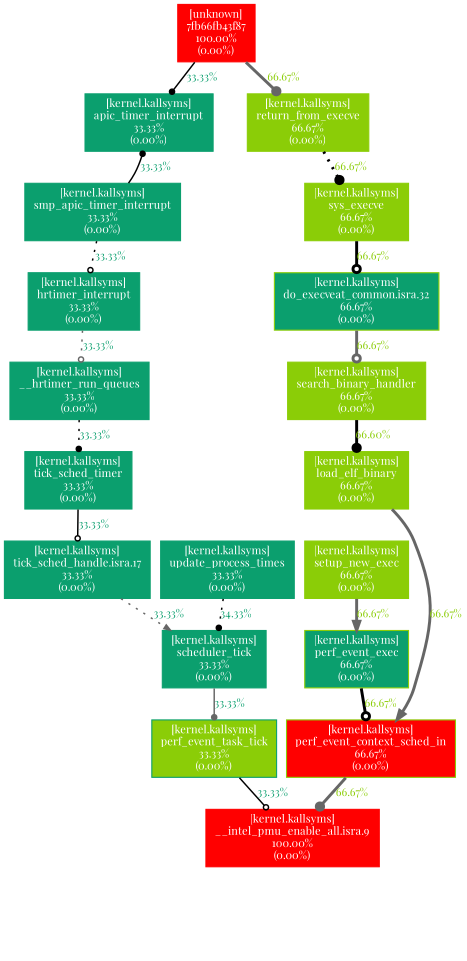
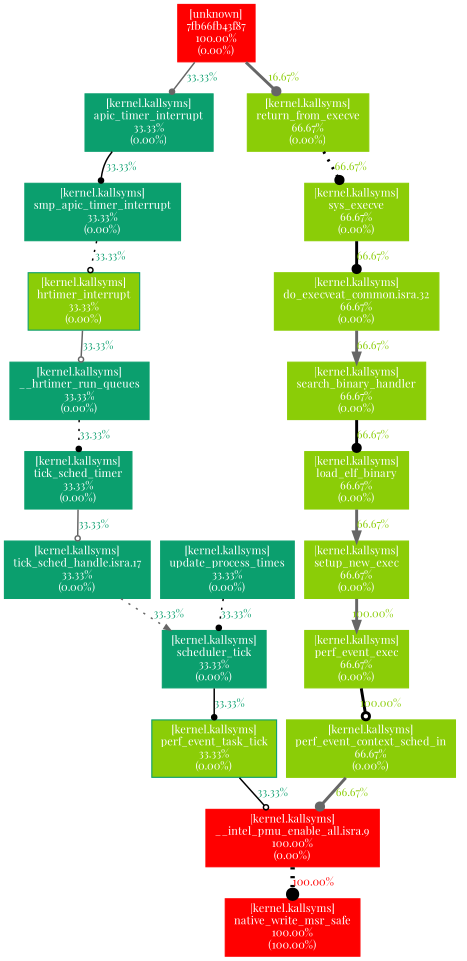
edge "[unknown] 7fb66fb43f87 100.00% (0.00%)" -> "[kernel.kallsyms] apic_timer_interrupt 33.33% (0.00%)": color black -> gray40
edge "[unknown] 7fb66fb43f87 100.00% (0.00%)" -> "[kernel.kallsyms] return_from_execve 66.67% (0.00%)": label "66.67%" -> "16.67%"
edge "[kernel.kallsyms] smp_apic_timer_interrupt 33.33% (0.00%)" -> "[kernel.kallsyms] apic_timer_interrupt 33.33% (0.00%)": reversed
edge "[kernel.kallsyms] sys_execve 66.67% (0.00%)" -> "[kernel.kallsyms] do_execveat_common.isra.32 66.67% (0.00%)": arrowhead odot -> dot
node "[kernel.kallsyms] hrtimer_interrupt 33.33% (0.00%)": fillcolor #0b9f6e -> #8bcd07
node "[kernel.kallsyms] do_execveat_common.isra.32 66.67% (0.00%)": fillcolor #0b9f6e -> #8bcd07
edge "[kernel.kallsyms] do_execveat_common.isra.32 66.67% (0.00%)" -> "[kernel.kallsyms] search_binary_handler 66.67% (0.00%)": arrowhead odot -> normal
edge "[kernel.kallsyms] hrtimer_interrupt 33.33% (0.00%)" -> "[kernel.kallsyms] __hrtimer_run_queues 33.33% (0.00%)": style dotted -> solid
edge "[kernel.kallsyms] search_binary_handler 66.67% (0.00%)" -> "[kernel.kallsyms] load_elf_binary 66.67% (0.00%)": label "66.60%" -> "66.67%"
edge "[kernel.kallsyms] tick_sched_timer 33.33% (0.00%)" -> "[kernel.kallsyms] tick_sched_handle.isra.17 33.33% (0.00%)": color black -> gray40
edge "[kernel.kallsyms] load_elf_binary 66.67% (0.00%)" -> "[kernel.kallsyms] perf_event_context_sched_in 66.67% (0.00%)": now "[kernel.kallsyms] load_elf_binary 66.67% (0.00%)" -> "[kernel.kallsyms] setup_new_exec 66.67% (0.00%)"
edge "[kernel.kallsyms] update_process_times 33.33% (0.00%)" -> "[kernel.kallsyms] scheduler_tick 33.33% (0.00%)": label "34.33%" -> "33.33%"
edge "[kernel.kallsyms] setup_new_exec 66.67% (0.00%)" -> "[kernel.kallsyms] perf_event_exec 66.67% (0.00%)": label "66.67%" -> "100.00%"
node "[kernel.kallsyms] perf_event_exec 66.67% (0.00%)": fillcolor #0b9f6e -> #8bcd07
edge "[kernel.kallsyms] scheduler_tick 33.33% (0.00%)" -> "[kernel.kallsyms] perf_event_task_tick 33.33% (0.00%)": color gray40 -> black
edge "[kernel.kallsyms] perf_event_exec 66.67% (0.00%)" -> "[kernel.kallsyms] perf_event_context_sched_in 66.67% (0.00%)": label "66.67%" -> "100.00%"
node "[kernel.kallsyms] perf_event_context_sched_in 66.67% (0.00%)": fillcolor #ff0000 -> #8bcd07
node "[kernel.kallsyms] native_write_msr_safe 100.00% (100.00%)": added
